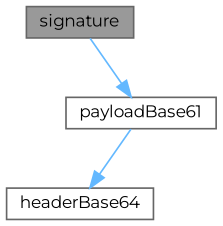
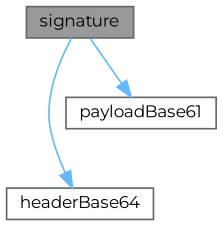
edge "payloadBase61" -> "headerBase64": now "signature" -> "headerBase64"
